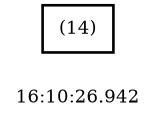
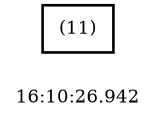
node "(14)": label "(14)" -> "(11)"
